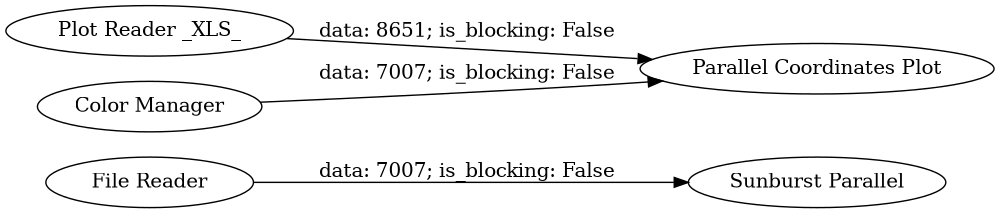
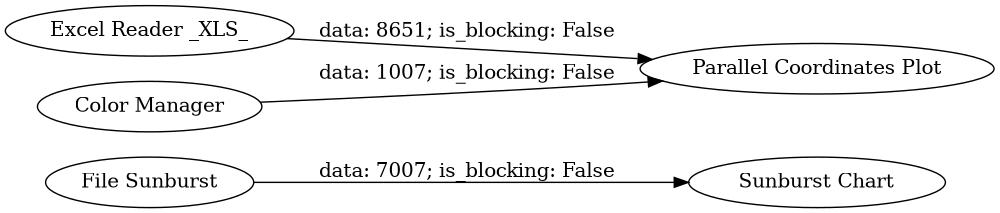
node "Plot Reader _XLS_": label "Plot Reader _XLS_" -> "Excel Reader _XLS_"
edge "Color Manager" -> "Parallel Coordinates Plot": label "data: 7007; is_blocking: False" -> "data: 1007; is_blocking: False"
node "File Reader": label "File Reader" -> "File Sunburst"
node "Sunburst Parallel": label "Sunburst Parallel" -> "Sunburst Chart"
